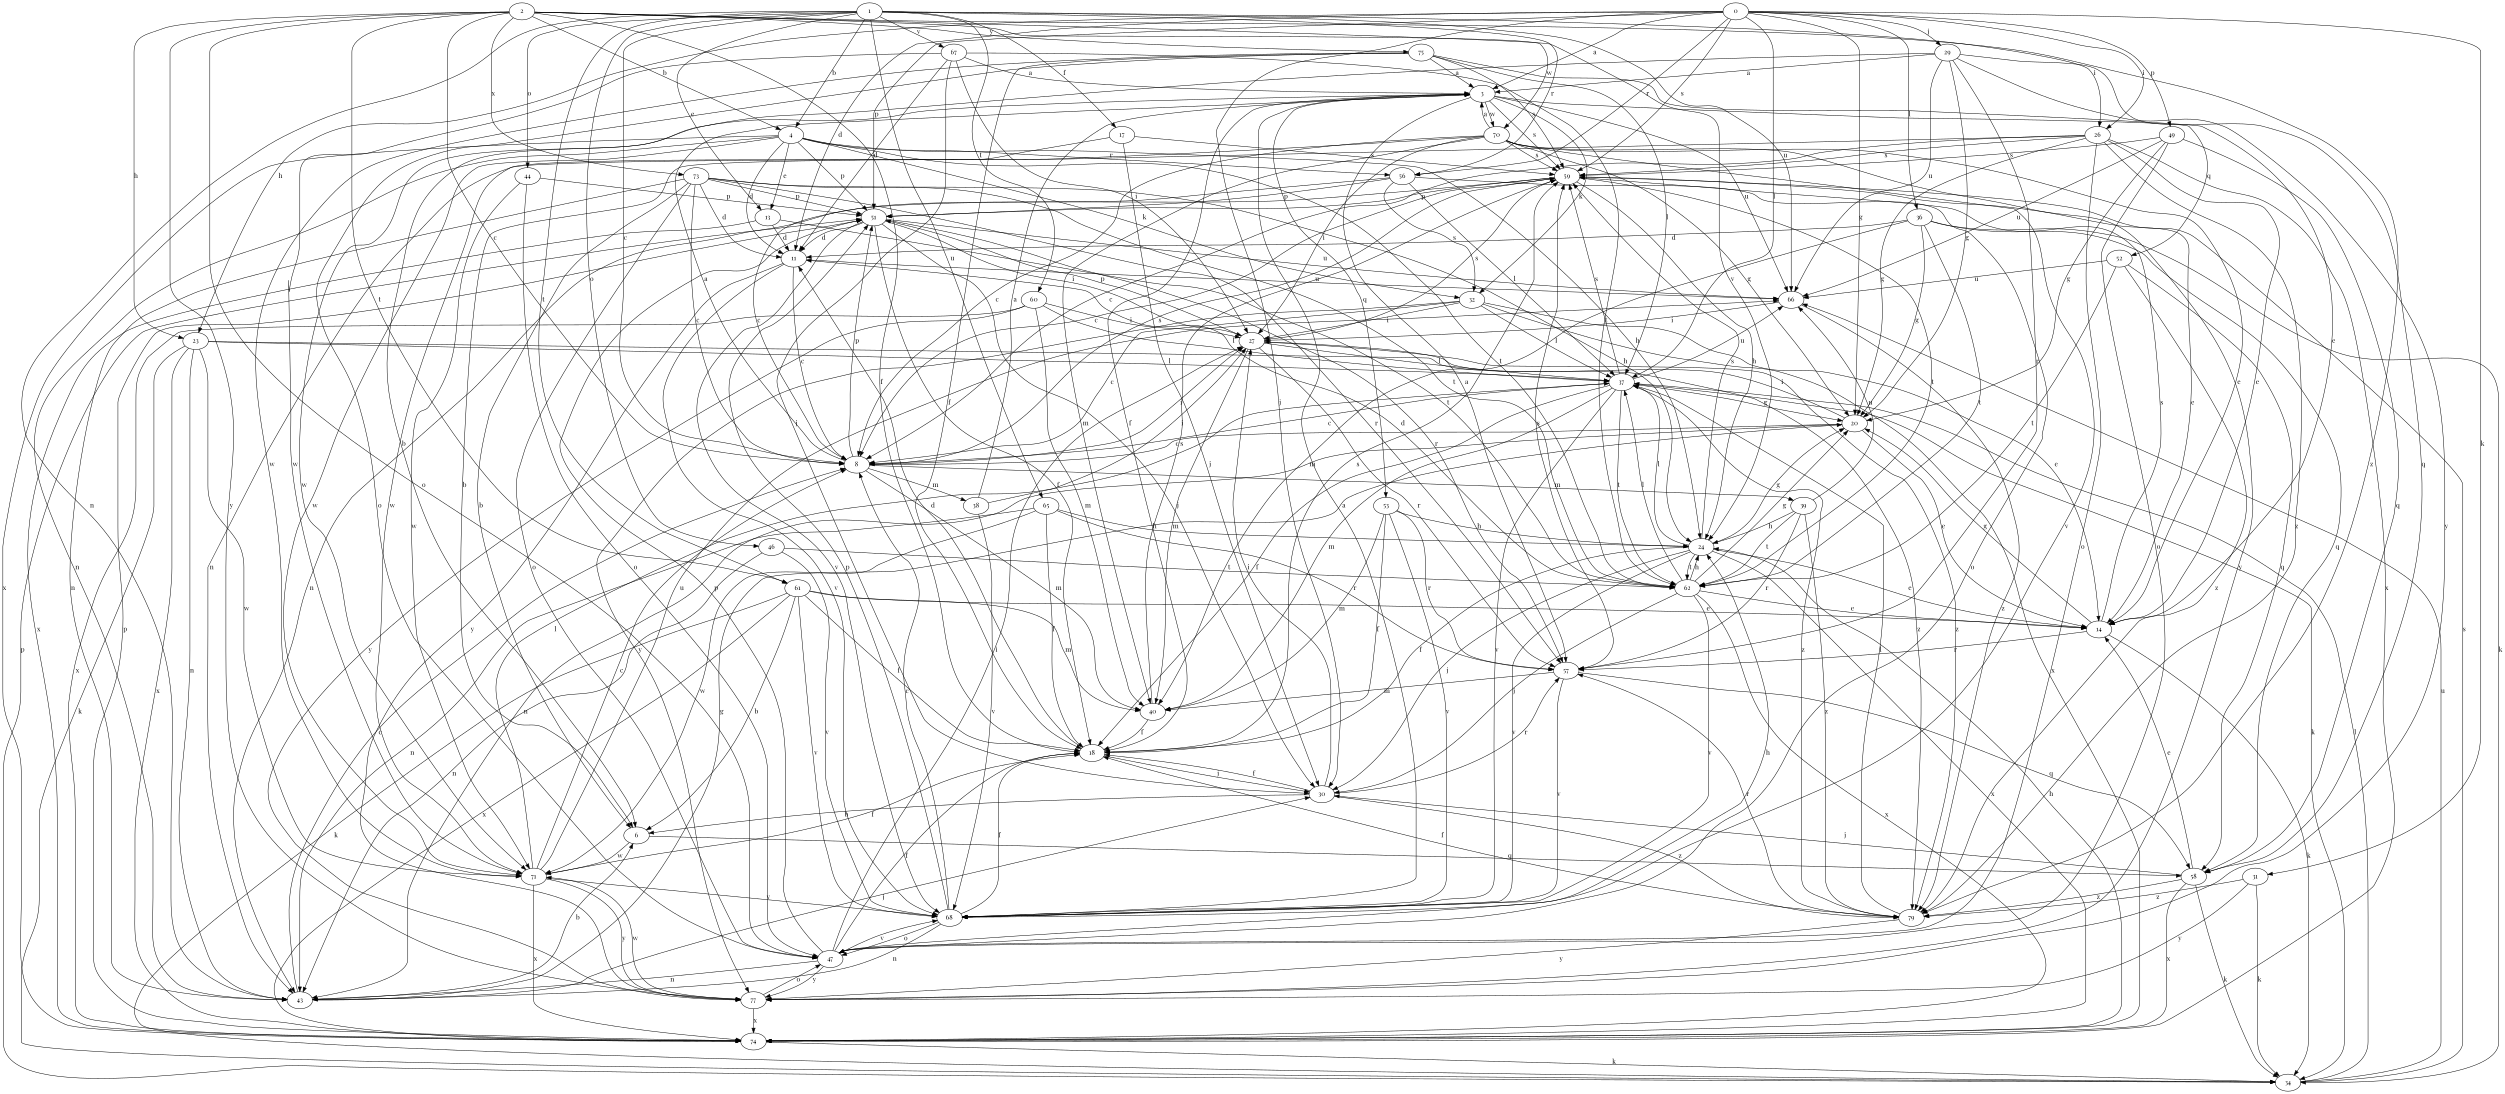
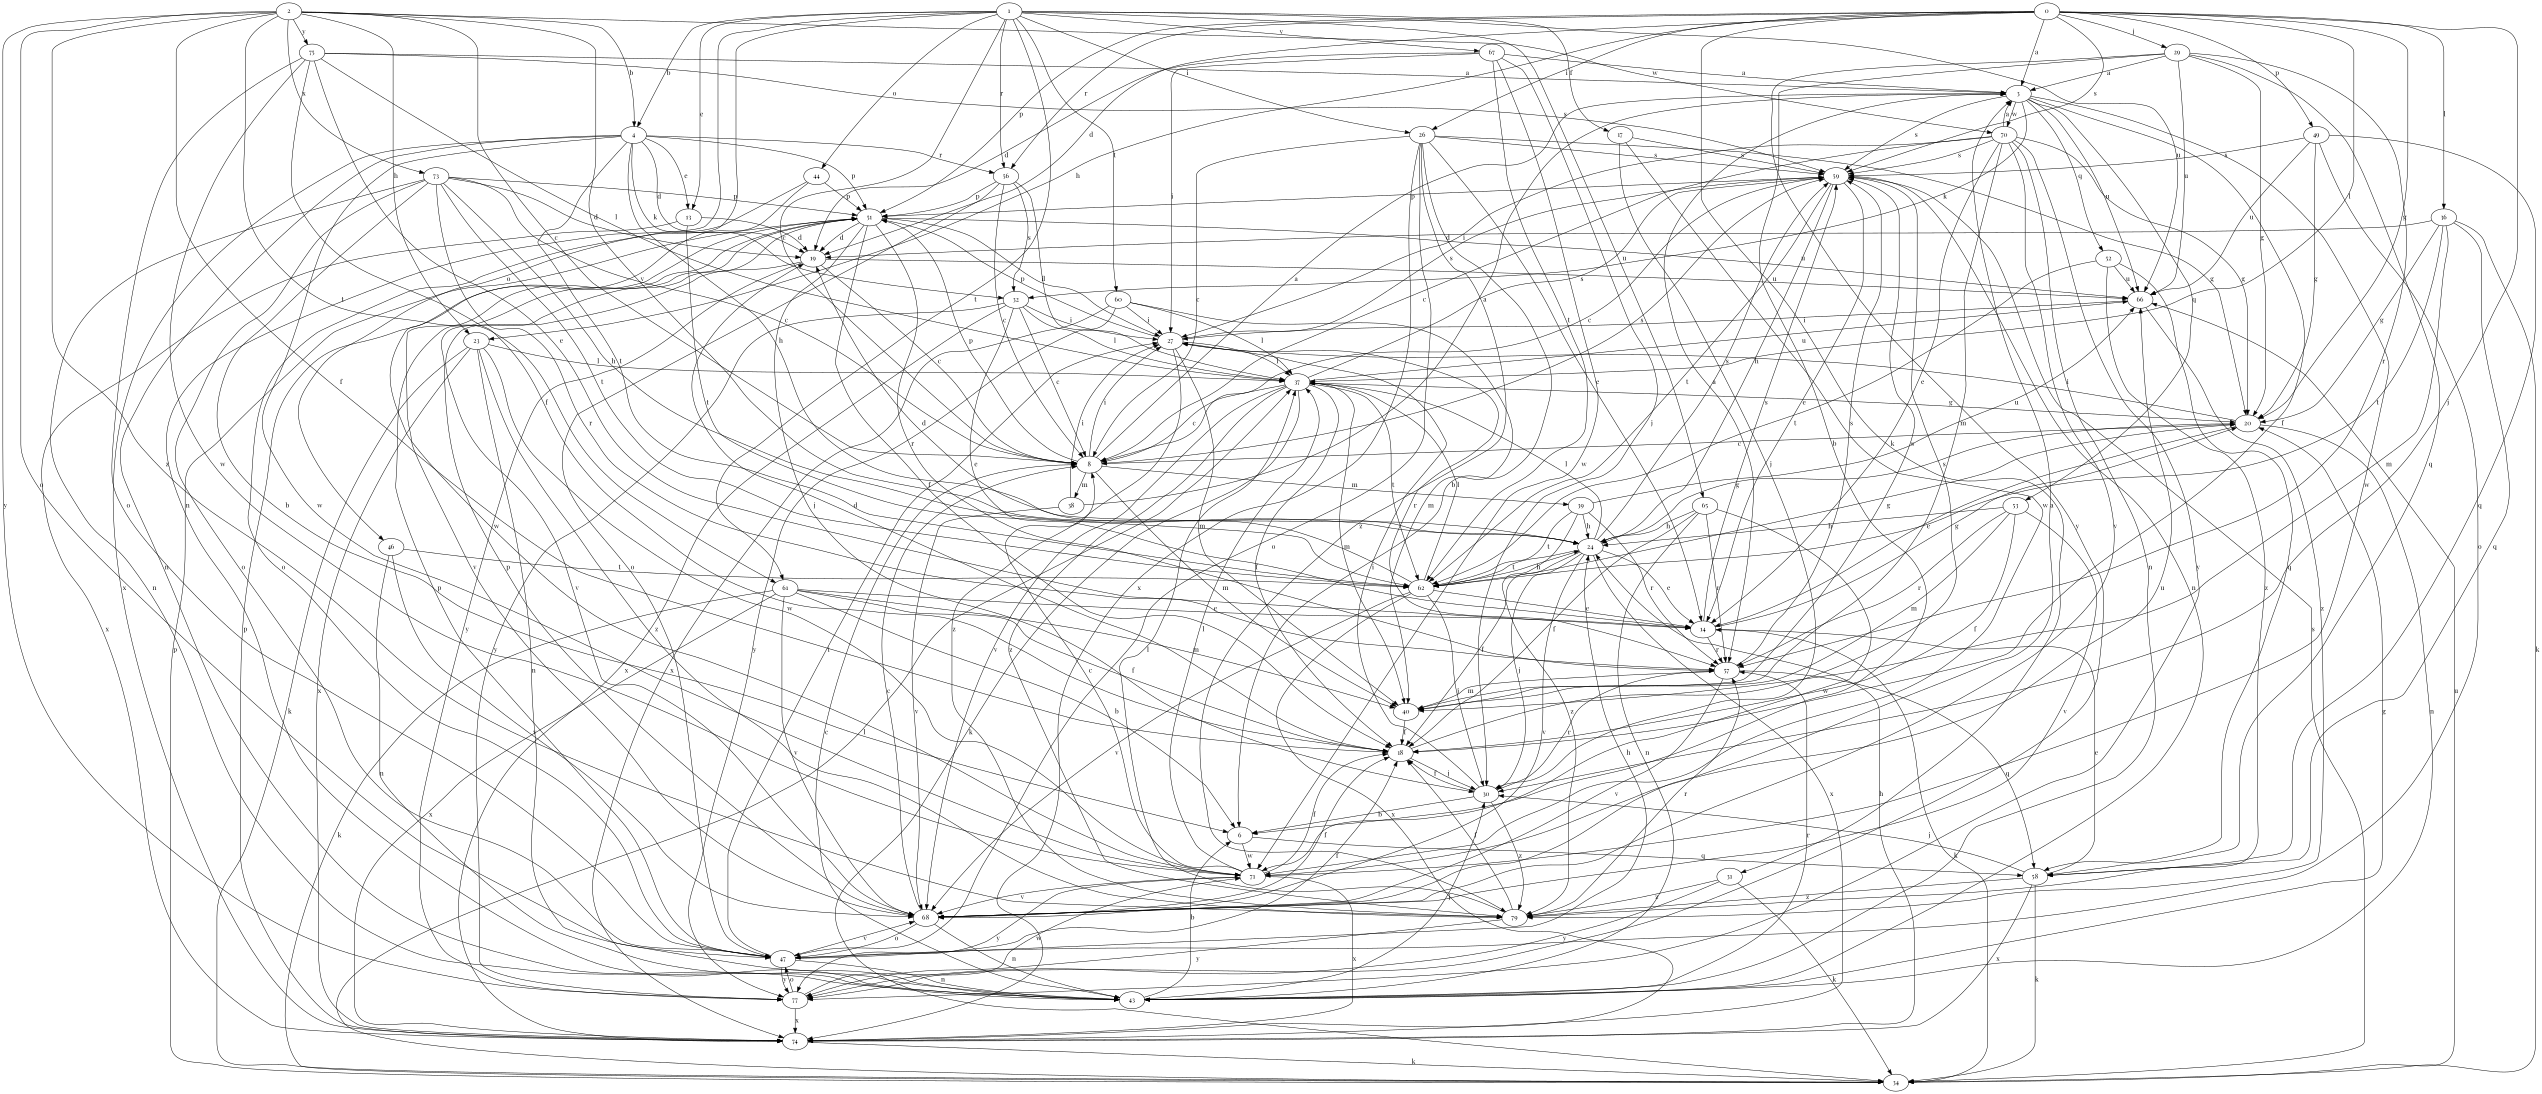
node "11": label "11" -> "19"
edge "43" -> "57": added, label "r"
